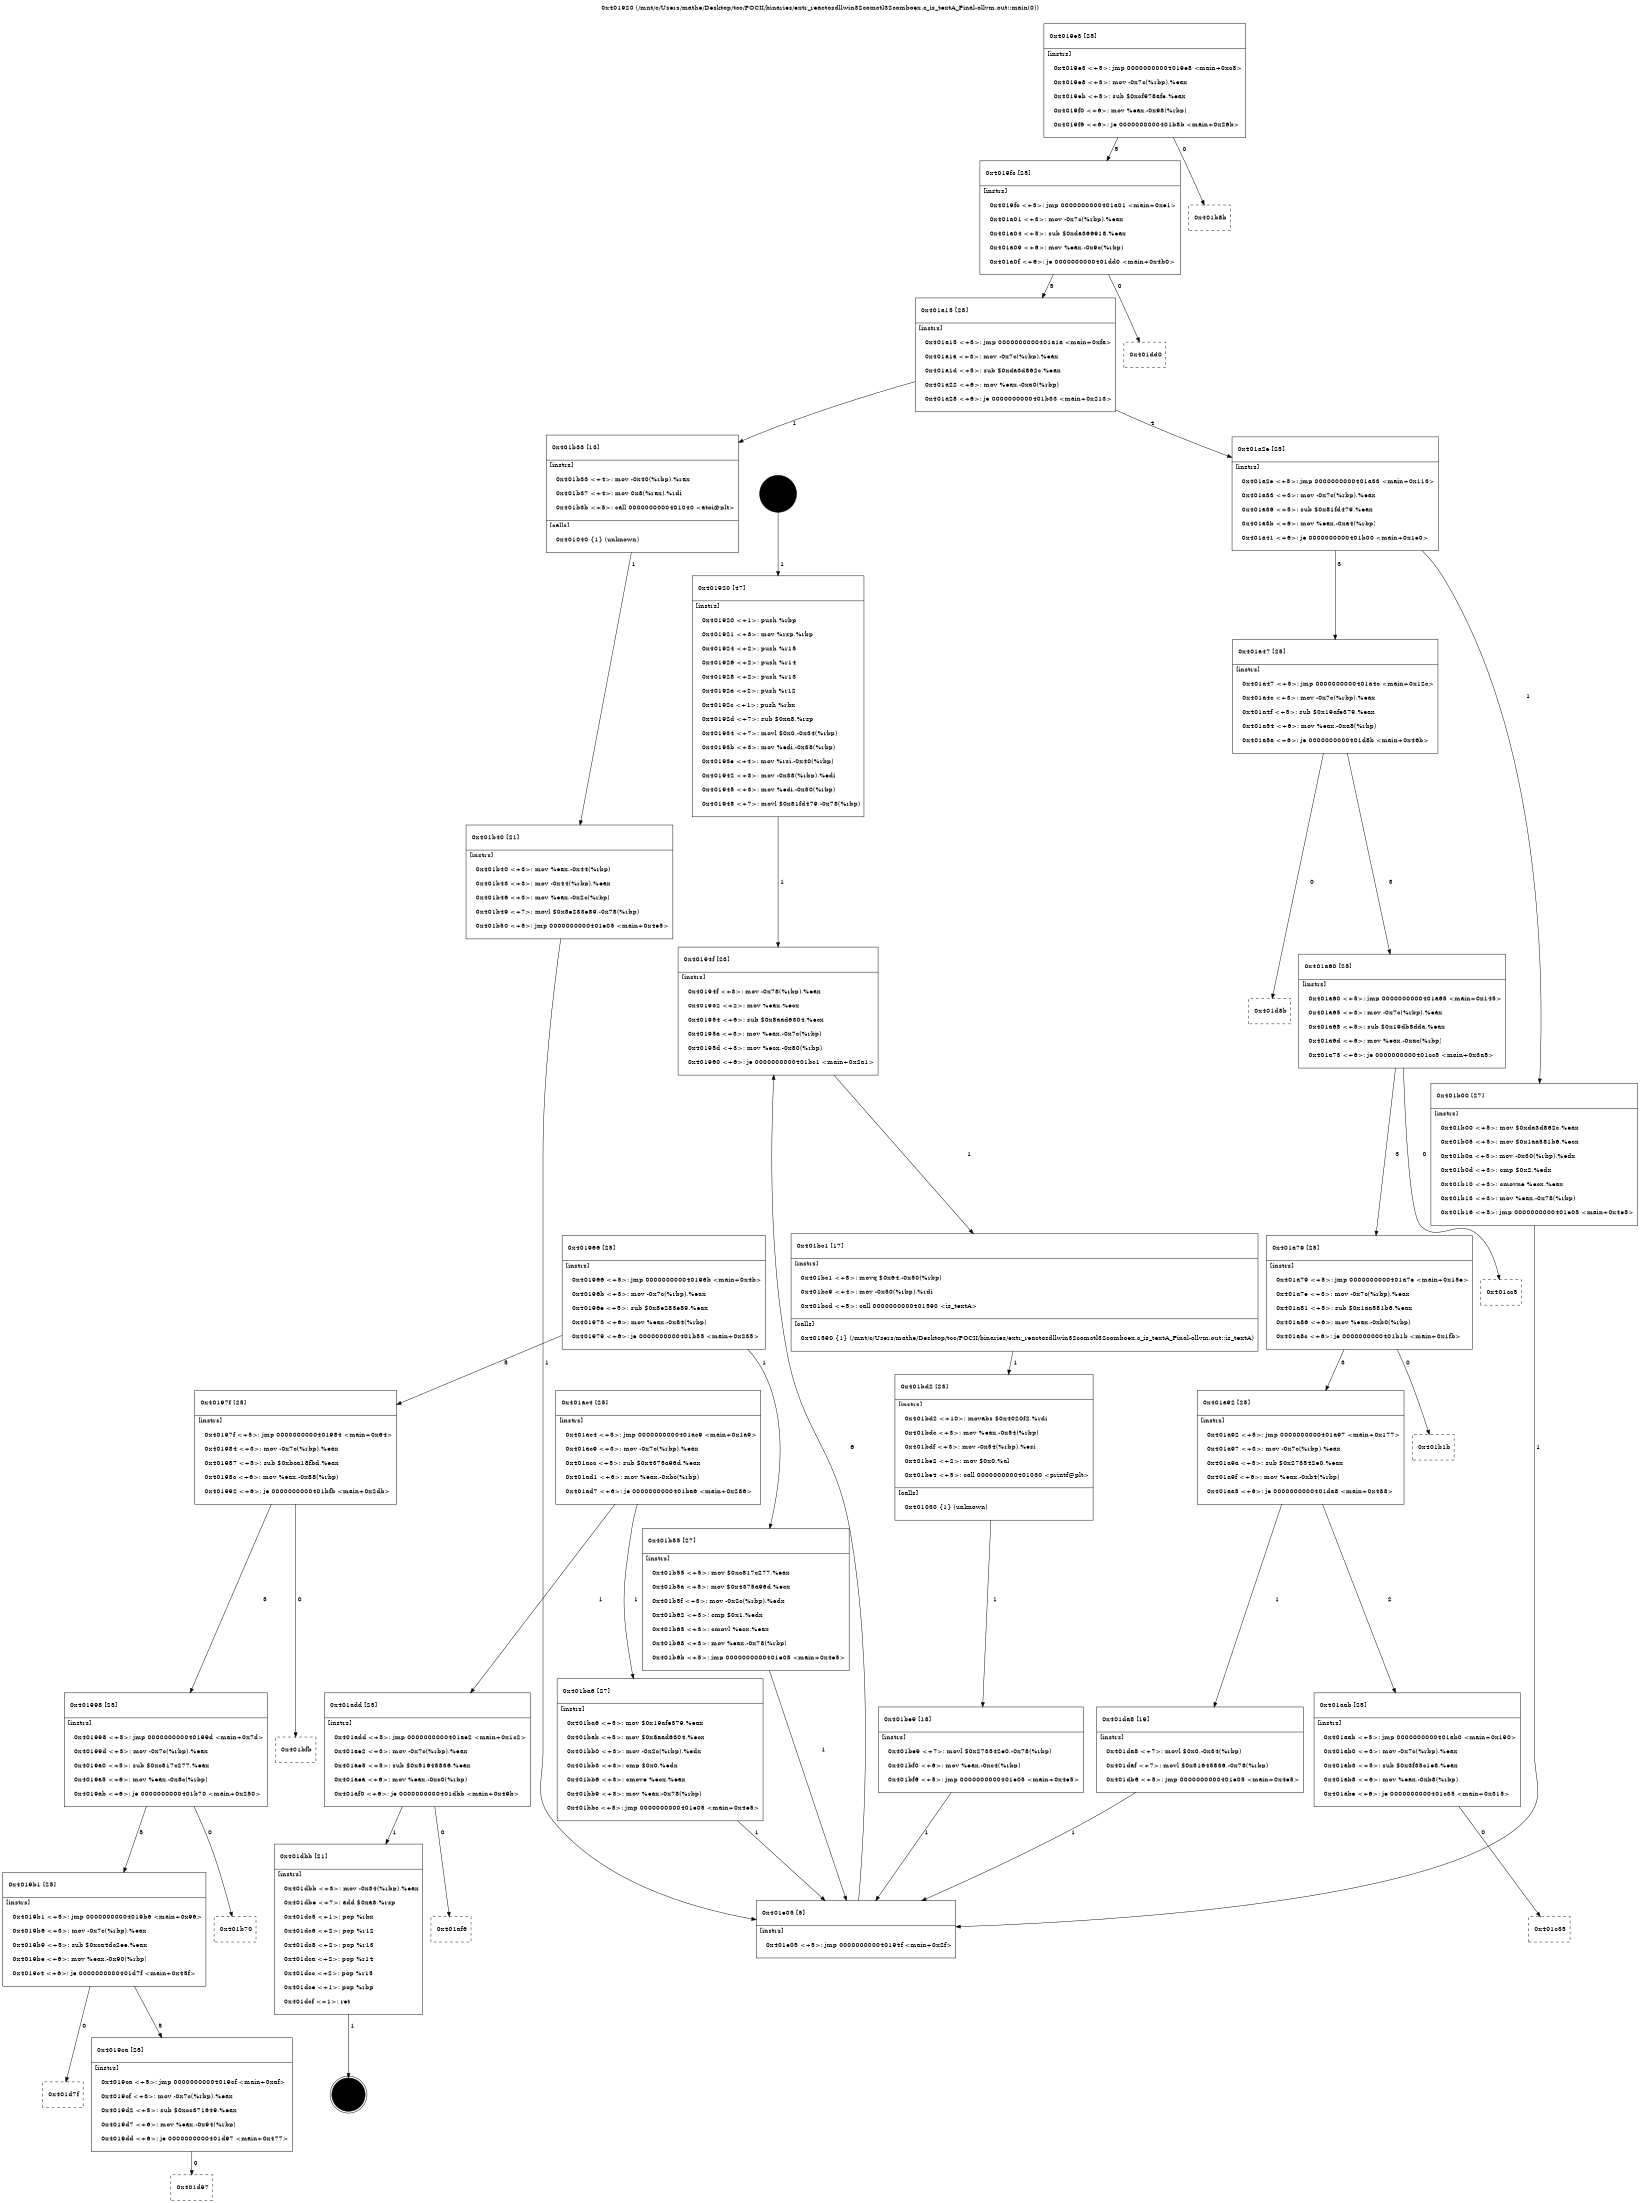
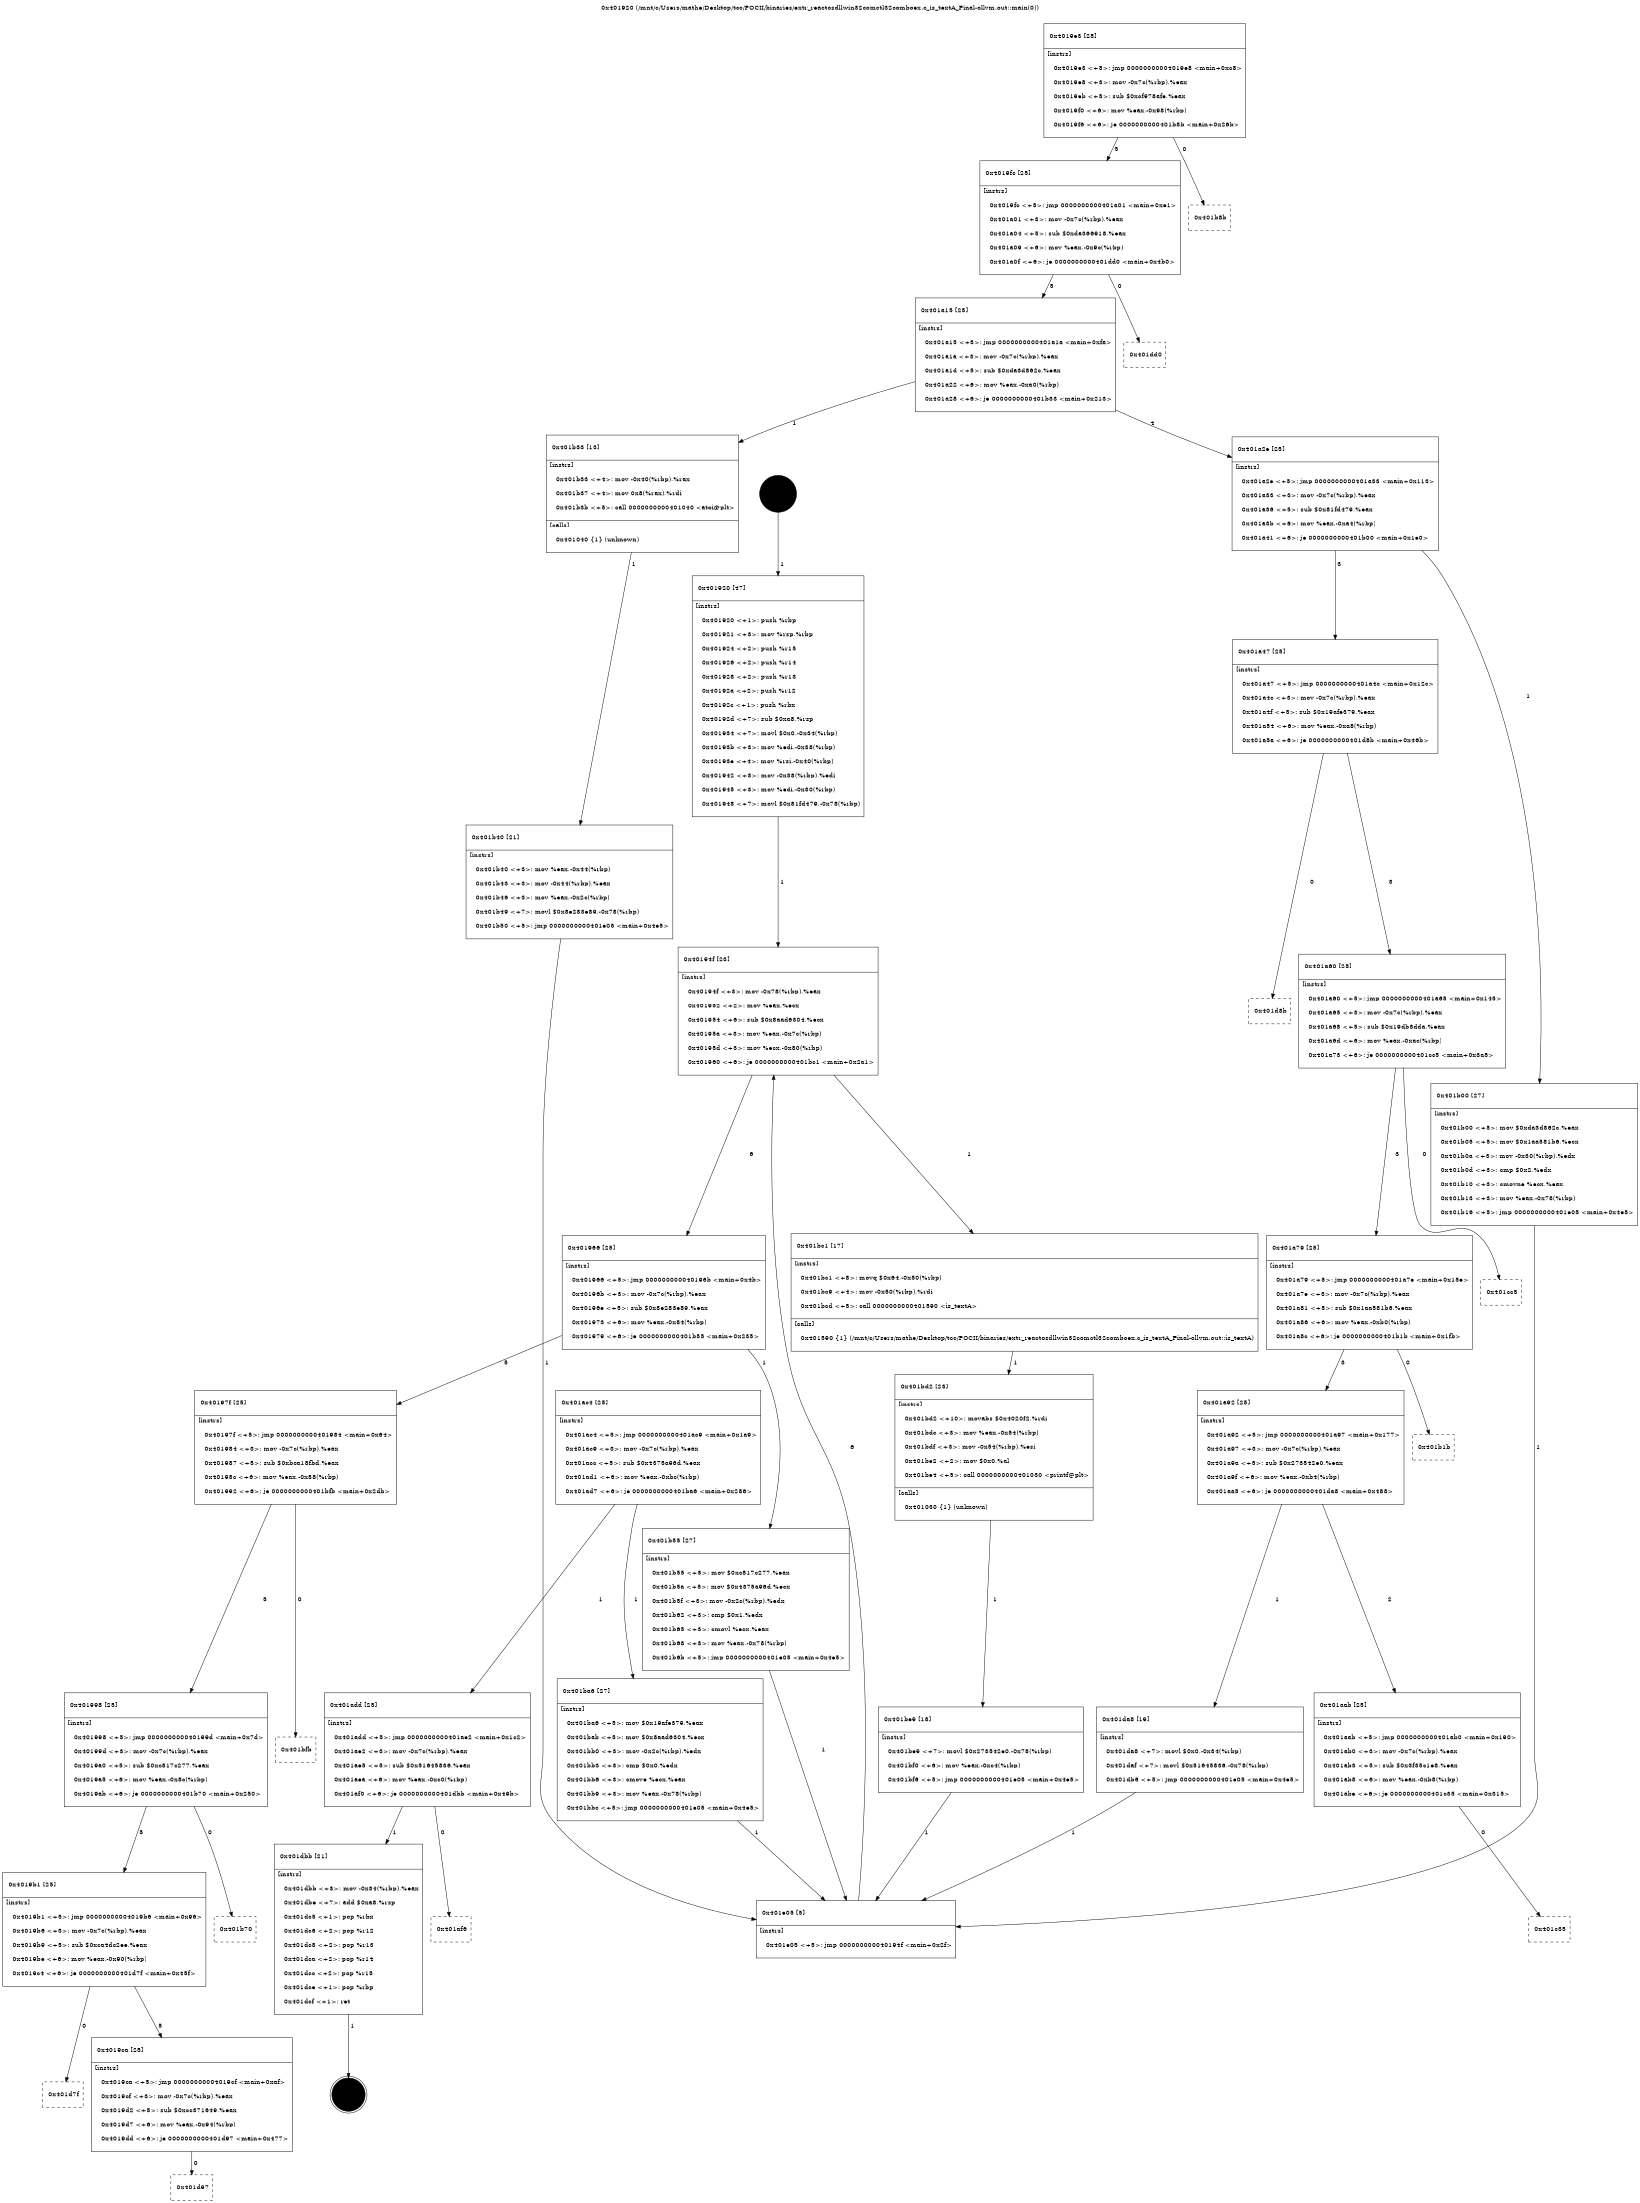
edge "0x40194f [23]" -> "0x401966 [25]": added, label "6"
